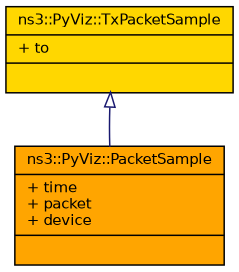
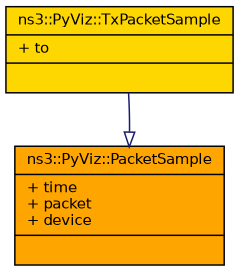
edge "ns3::PyViz::PacketSample" -> "ns3::PyViz::TxPacketSample": reversed
